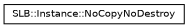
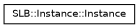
node "SLB::Instance::NoCopyNoDestroy": label "SLB::Instance::NoCopyNoDestroy" -> "SLB::Instance::Instance"
